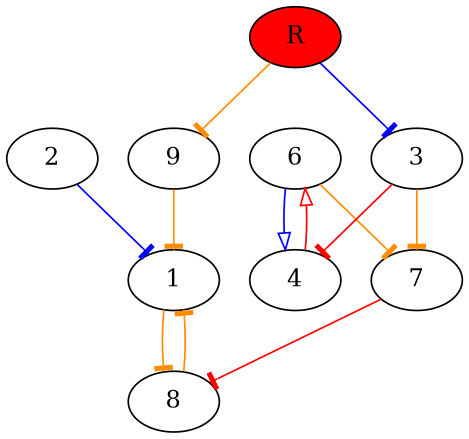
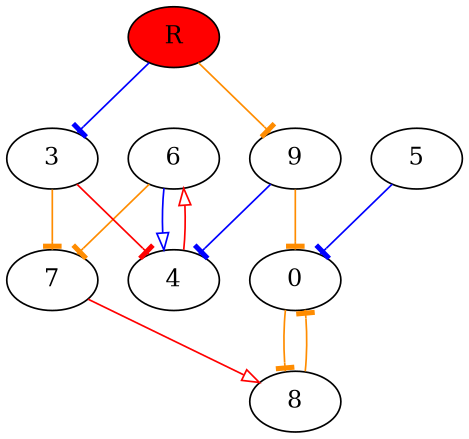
node "2": label "2" -> "5"
edge "9" -> "4": added
node "1": label "1" -> "0"
edge "7" -> "8": arrowhead tee -> onormal
